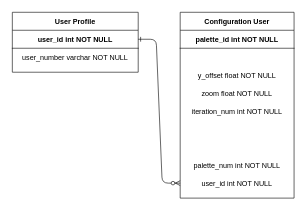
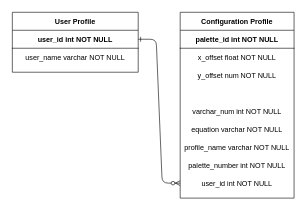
node "Configuration User": label "Configuration User" -> "Configuration Profile"
node "x_offset float NOT NULL": added
node "user_number varchar NOT NULL": label "user_number varchar NOT NULL" -> "user_name varchar NOT NULL"
node "y_offset float NOT NULL": label "y_offset float NOT NULL" -> "y_offset num NOT NULL"
node "zoom float NOT NULL": removed
node "iteration_num int NOT NULL": label "iteration_num int NOT NULL" -> "varchar_num int NOT NULL"
node "equation varchar NOT NULL": added
node "profile_name varchar NOT NULL": added
node "palette_num int NOT NULL": label "palette_num int NOT NULL" -> "palette_number int NOT NULL"
